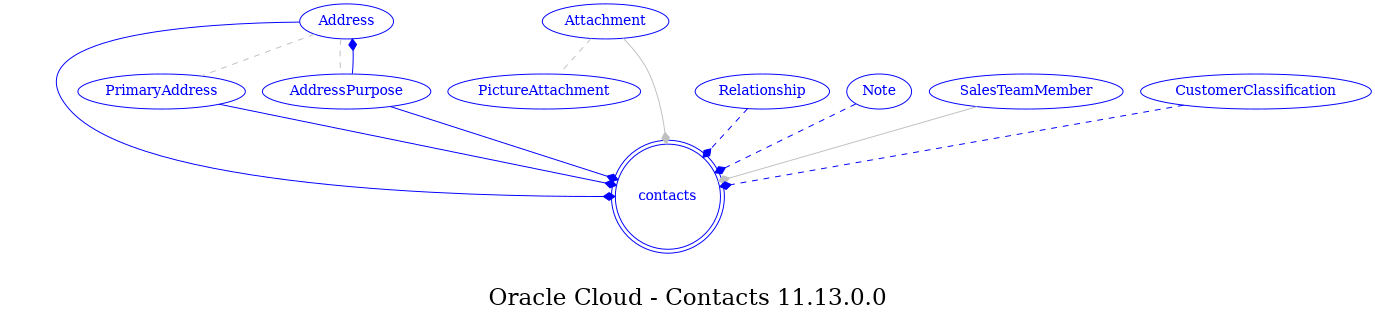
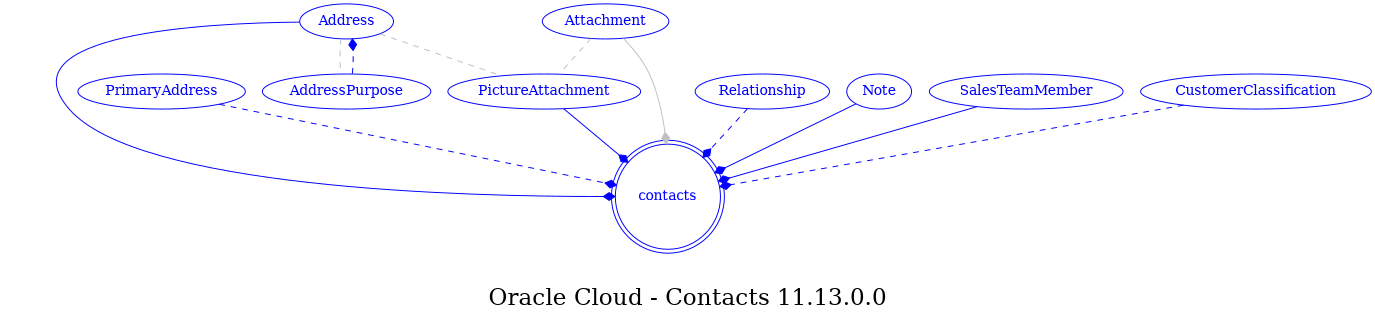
edge "Address" -- "PrimaryAddress": now "Address" -- "PictureAttachment"
edge "AddressPurpose" -> "Address": style solid -> dashed
edge "Note" -> "contacts": style dashed -> solid
edge "AddressPurpose" -> "contacts": now "PictureAttachment" -> "contacts"
edge "SalesTeamMember" -> "contacts": color grey -> blue
edge "PrimaryAddress" -> "contacts": style solid -> dashed
